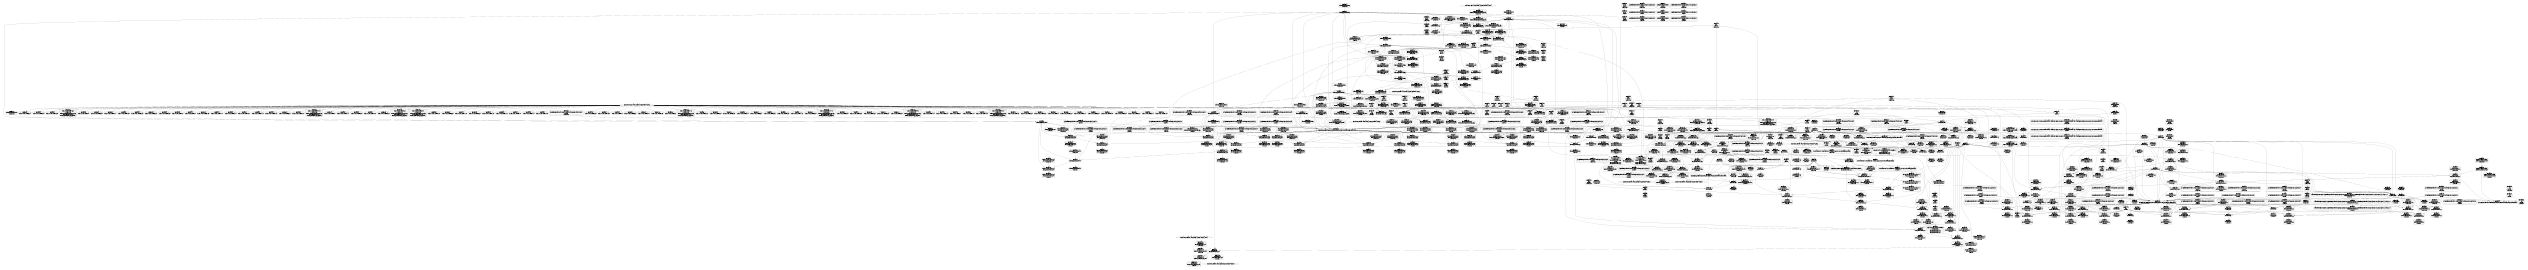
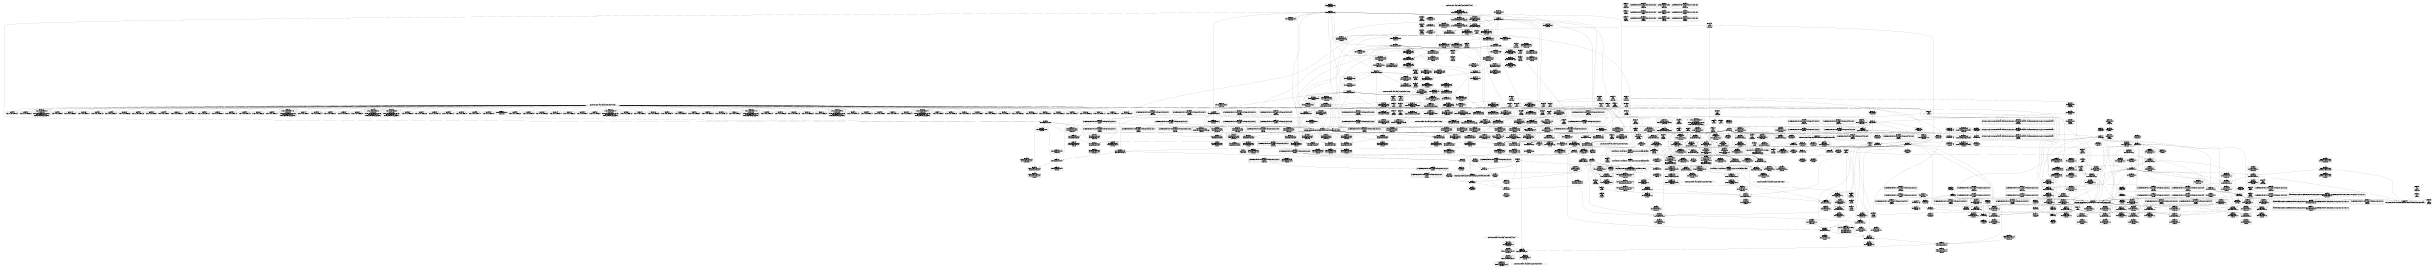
node "CE0x3f72240": text "selinux_ipc_ffa:tobool" -> "selinux_ipc_permission:tobool"
node "CE0x3f72050": removed
node "CE0x3fad1a0": added
node "CE0x3fb89a0": text "*Arg*" -> "*SummSink*"
